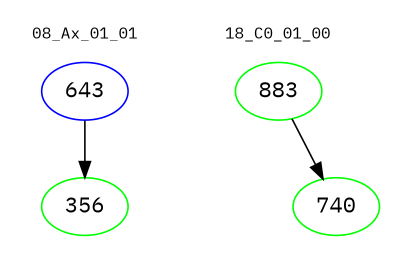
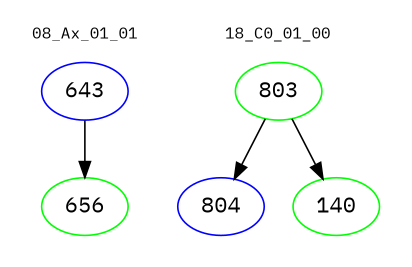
node "883": label "883" -> "803"
node "356": label "356" -> "656"
node "804": added
node "740": label "740" -> "140"
